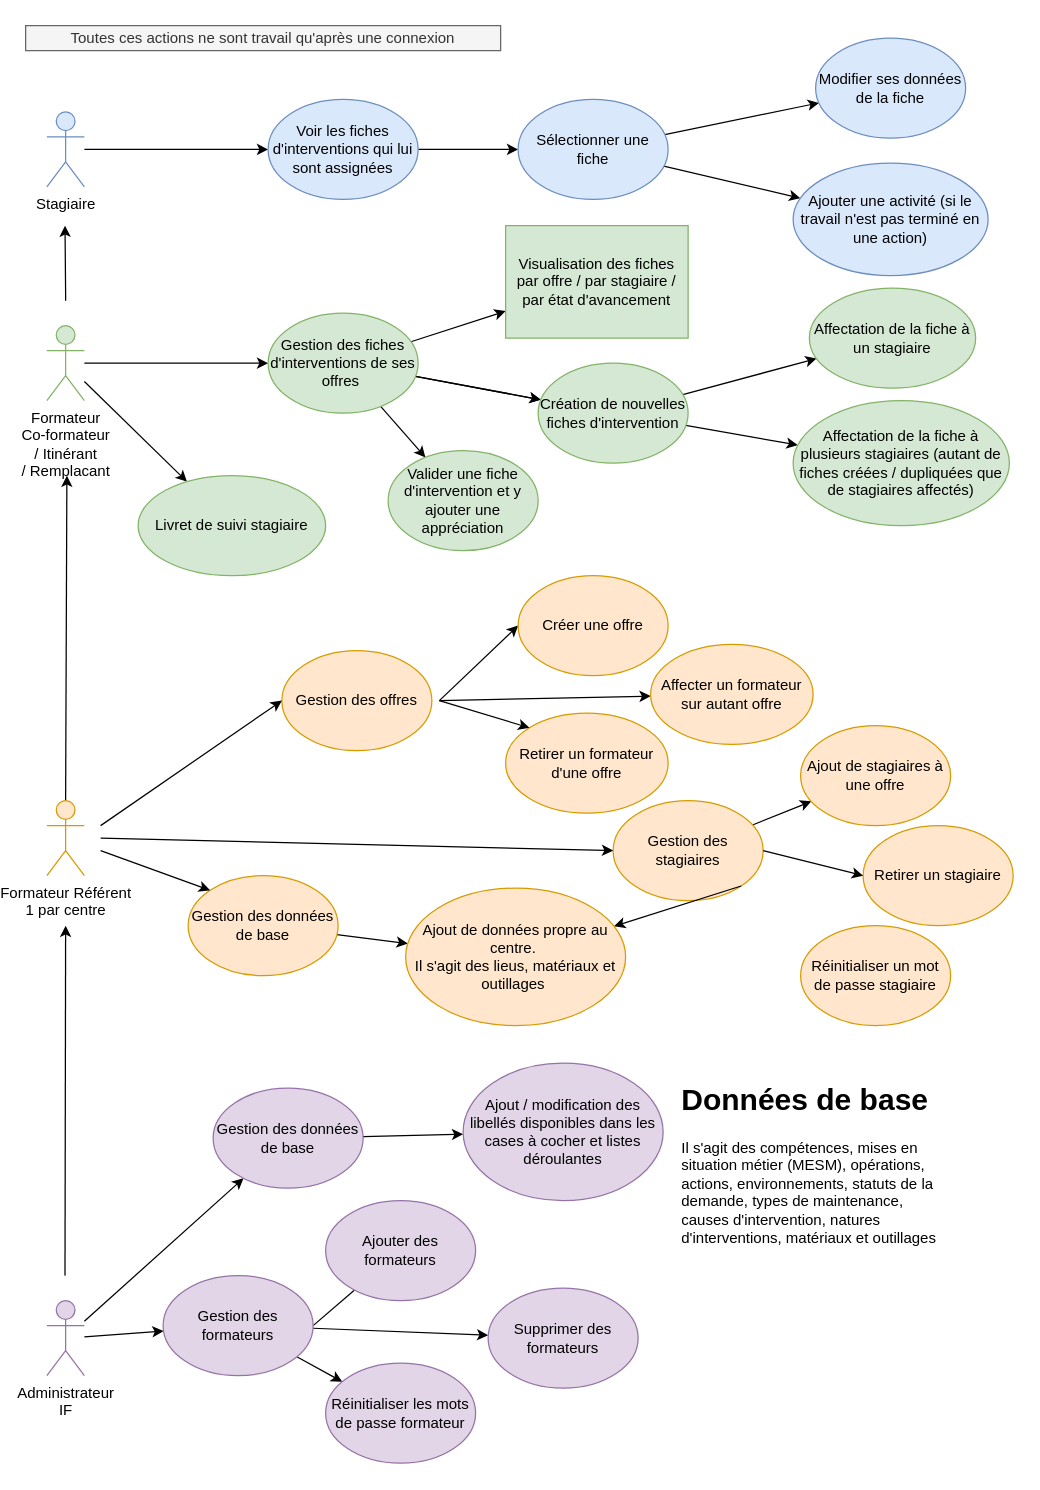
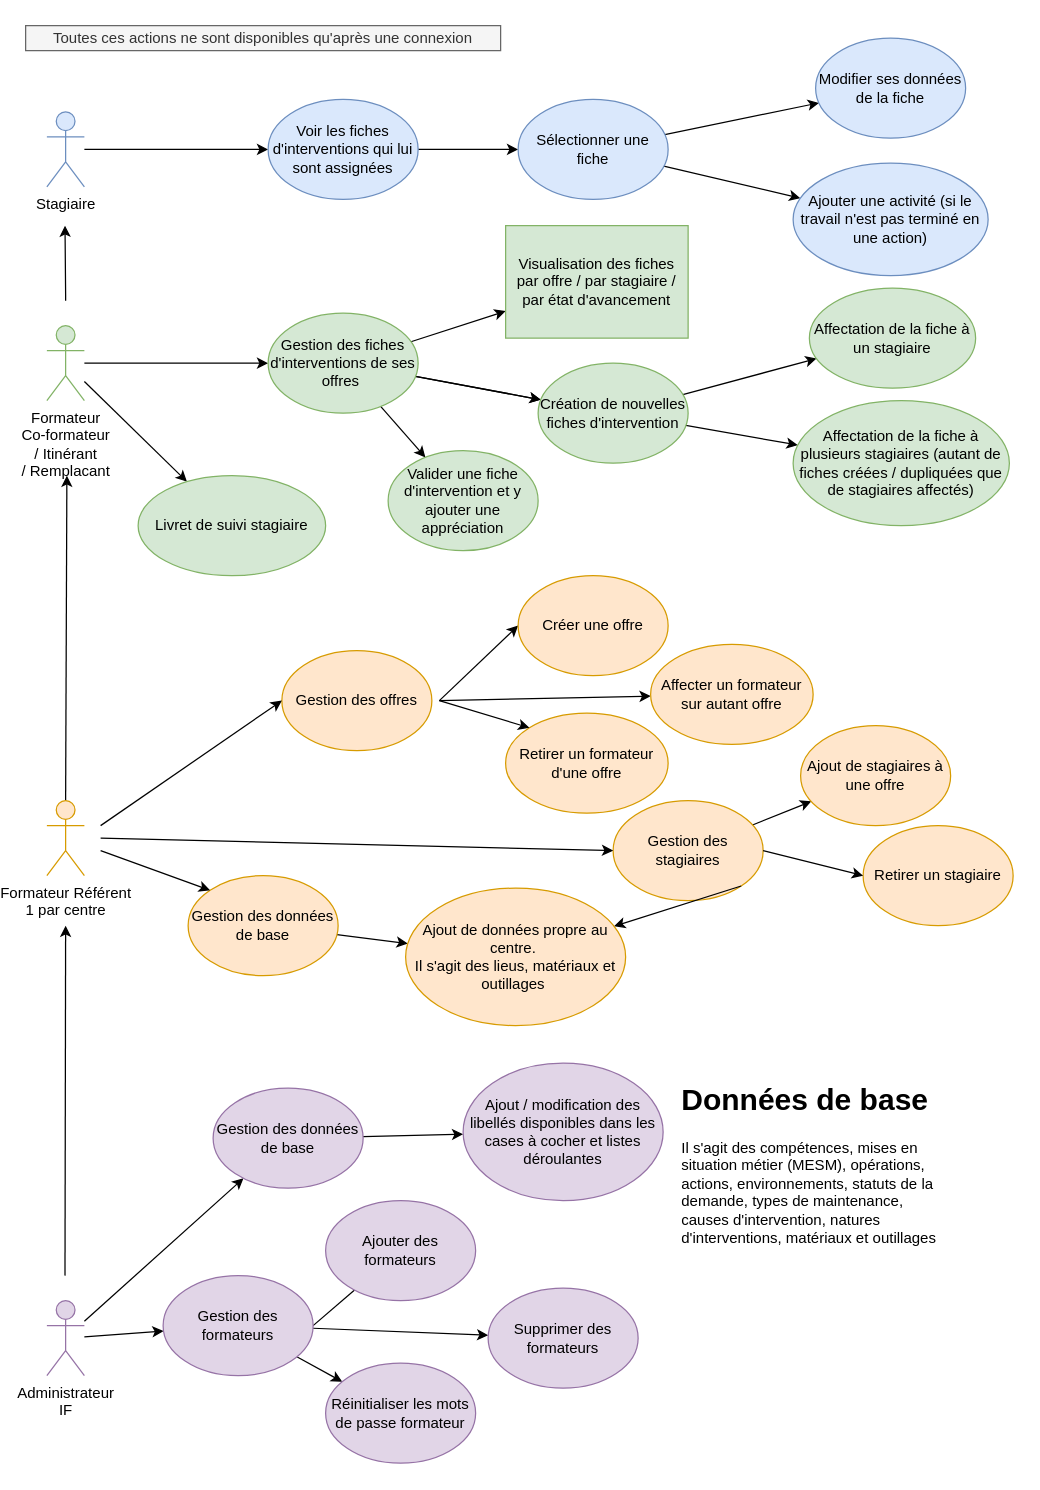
node "Toutes ces actions ne sont travail qu'après une connexion": label "Toutes ces actions ne sont travail qu'après une connexion" -> "Toutes ces actions ne sont disponibles qu'après une connexion"
node "Réinitialiser un mot de passe stagiaire": removed
